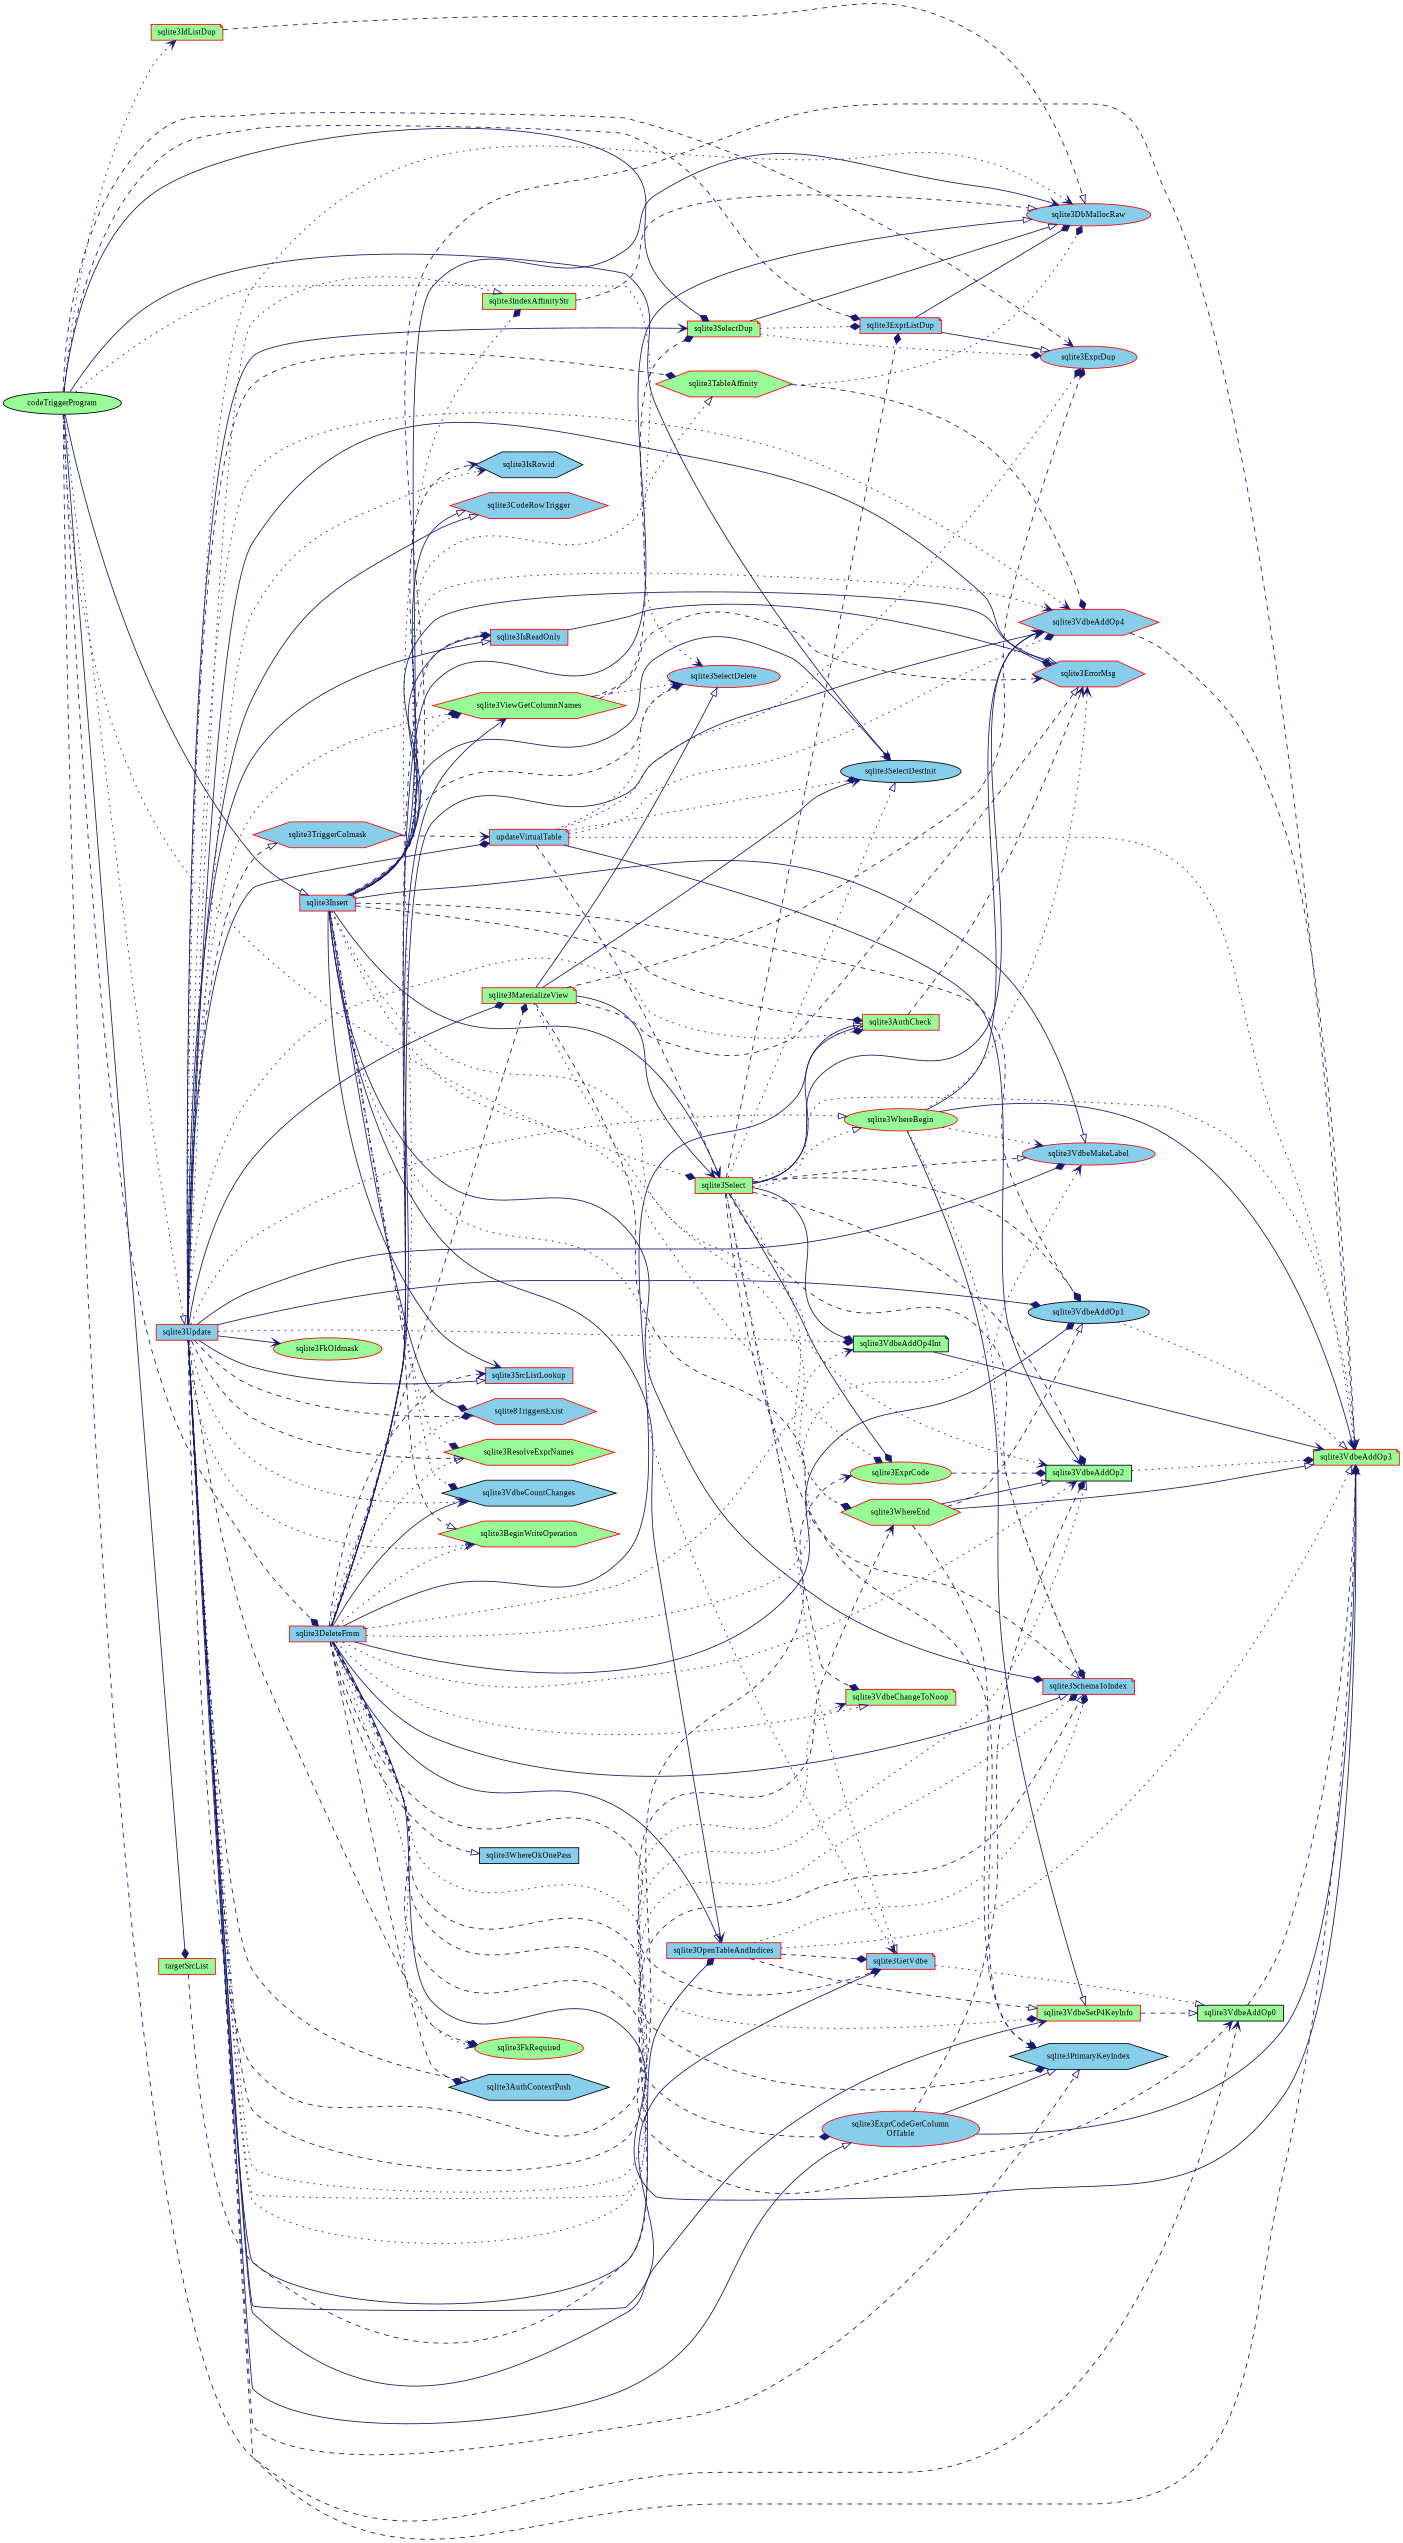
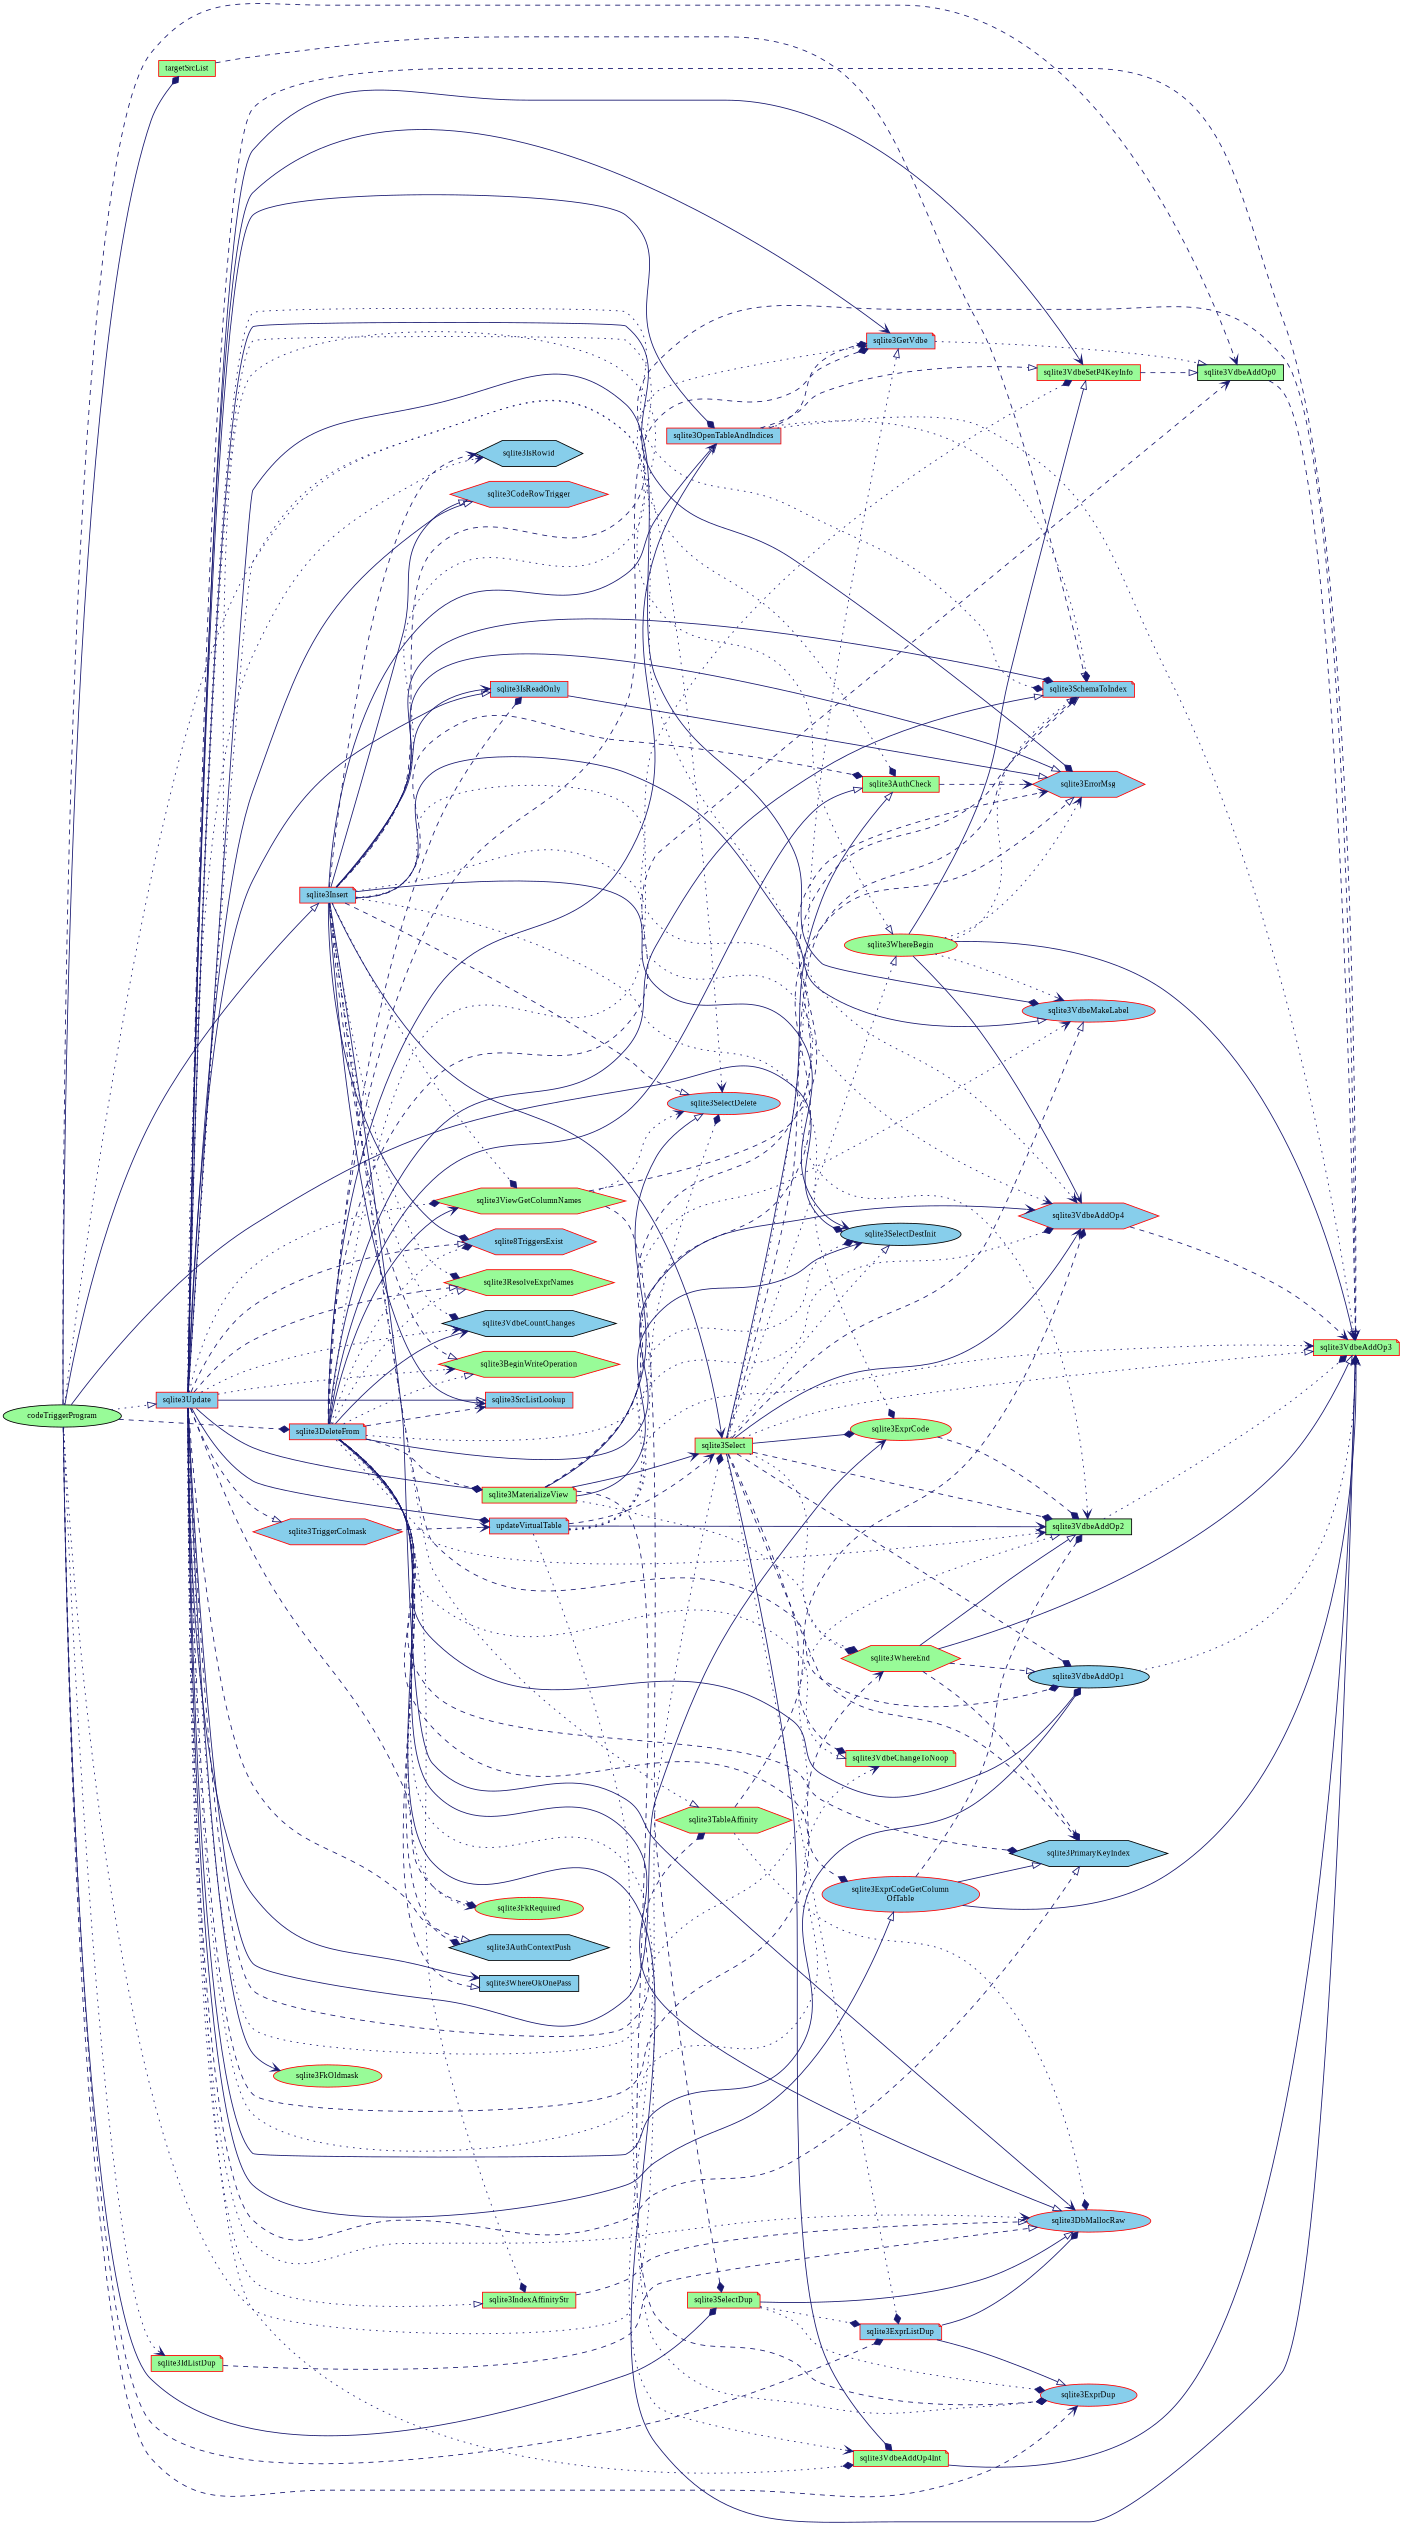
edge "sqlite3Update" -> "sqlite3SelectDup": now "sqlite3Update" -> "sqlite3WhereOkOnePass"
edge "sqlite3Select" -> "sqlite3ExprListDup": style dashed -> dotted
node "sqlite3VdbeAddOp4Int": color black -> red
edge "sqlite3Update" -> "sqlite3ExprCode": style dashed -> solid
